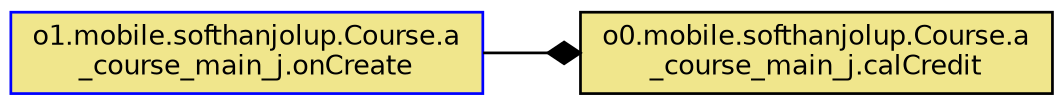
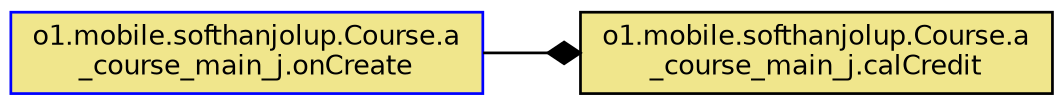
node "o0.mobile.softhanjolup.Course.a _course_main_j.calCredit": label "o0.mobile.softhanjolup.Course.a _course_main_j.calCredit" -> "o1.mobile.softhanjolup.Course.a _course_main_j.calCredit"
